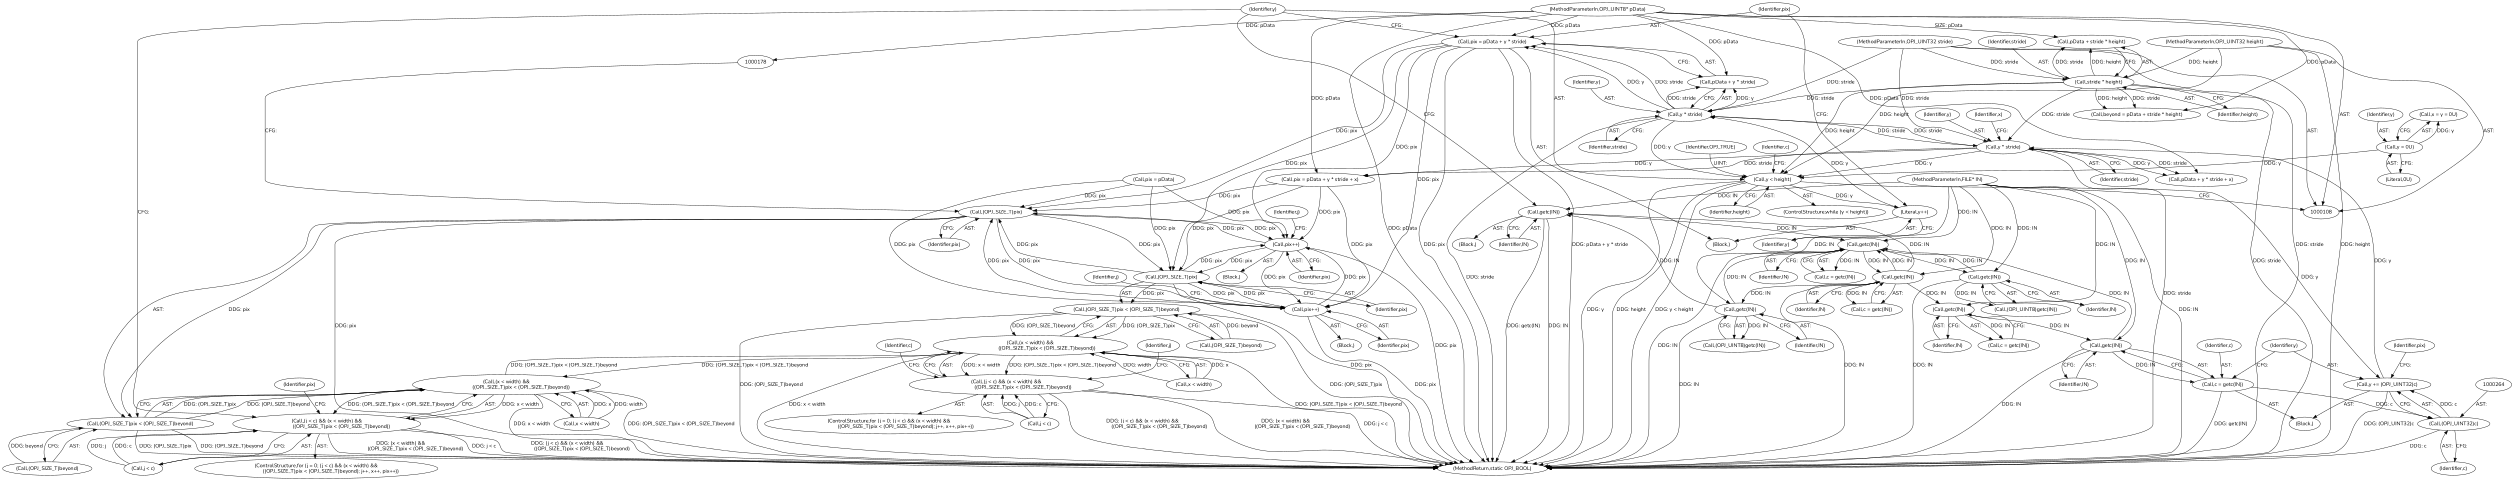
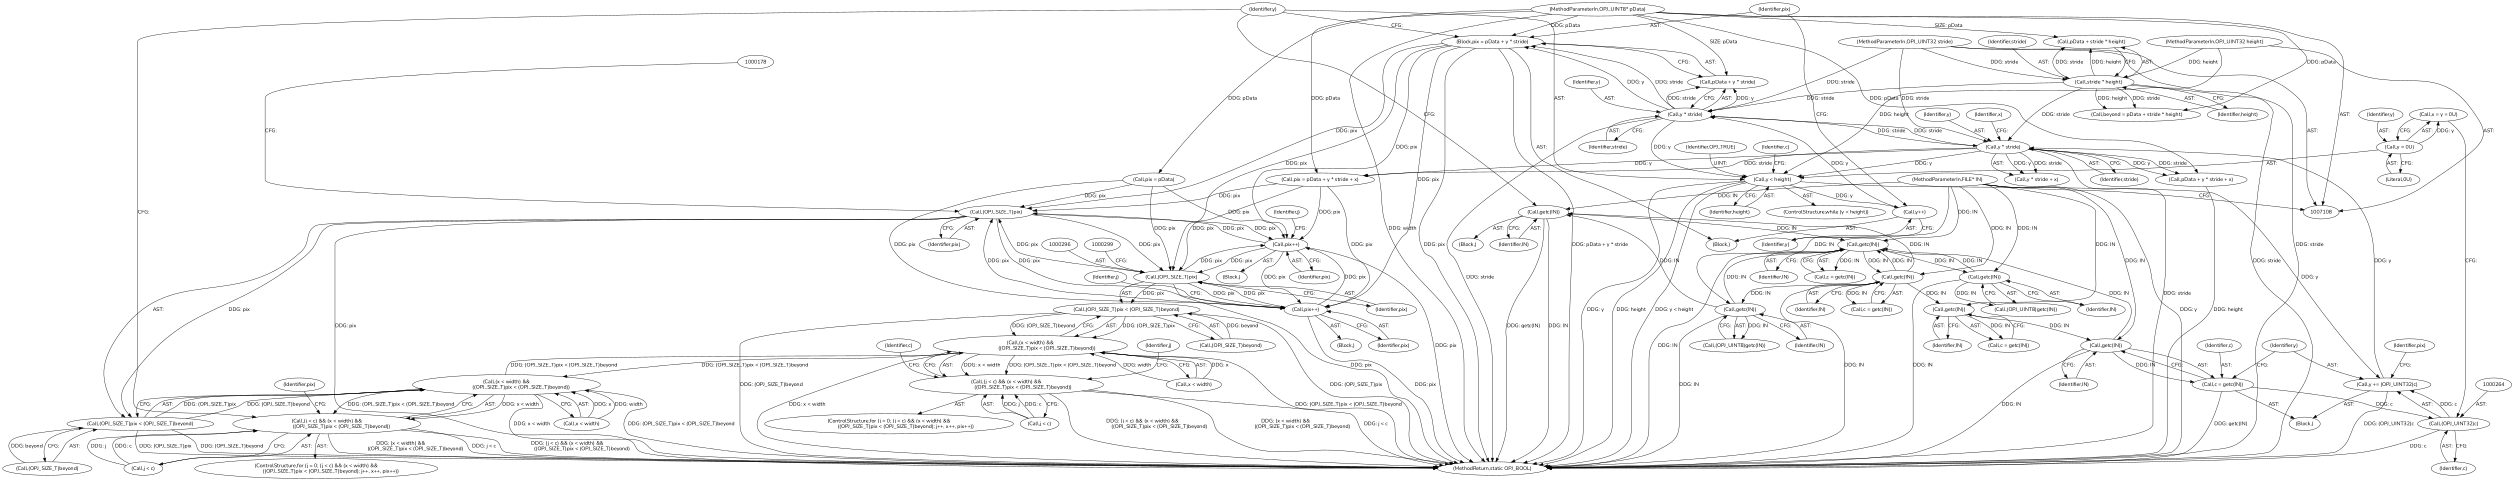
edge "(MethodParameterIn,OPJ_UINT8* pData)" -> "1000178": now "(MethodParameterIn,OPJ_UINT8* pData)" -> "(Call,pix = pData)"
node "(Call,pix = pData + y * stride)": label "(Call,pix = pData + y * stride)" -> "(Block,pix = pData + y * stride)"
edge "(MethodParameterIn,OPJ_UINT8* pData)" -> "(Call,pData + y * stride)": label "DDG: pData" -> "SIZE: pData"
edge "(Call,stride * height)" -> "(Call,y < height)": removed, label "DDG: height"
edge "(Call,y = 0U)" -> "(Call,y < height)": label "DDG: y" -> "AST: "
node "(Call,y * stride + x)": added
node "(Literal,y++)": label "(Literal,y++)" -> "(Call,y++)"
node "1000108": label "1000108" -> "1007108"
edge "(MethodParameterIn,OPJ_UINT8* pData)" -> "(MethodReturn,static OPJ_BOOL)": label "DDG: pData" -> "DDG: width"
node "1000296": added
node "1000299": added
edge "(MethodParameterIn,FILE* IN)" -> "(MethodReturn,static OPJ_BOOL)": label "DDG: IN" -> "DDG: y"
edge "(Call,y += (OPJ_UINT32)c)" -> "(Call,(OPJ_UINT32)c)": now "(Call,x = y = 0U)" -> "(Call,(OPJ_UINT32)c)"
edge "(MethodParameterIn,OPJ_UINT32 height)" -> "(MethodReturn,static OPJ_BOOL)": now "(Call,pData + y * stride + x)" -> "(MethodReturn,static OPJ_BOOL)"
